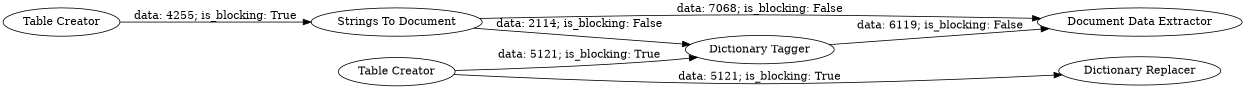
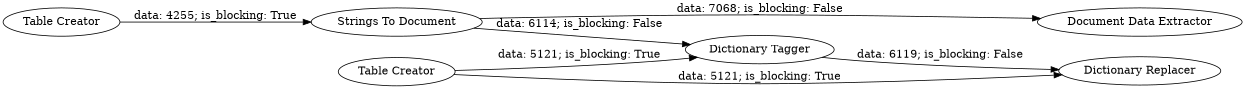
edge "Strings To Document" -> "Dictionary Tagger": label "data: 2114; is_blocking: False" -> "data: 6114; is_blocking: False"
edge "Dictionary Tagger" -> "Document Data Extractor": now "Dictionary Tagger" -> "Dictionary Replacer"
